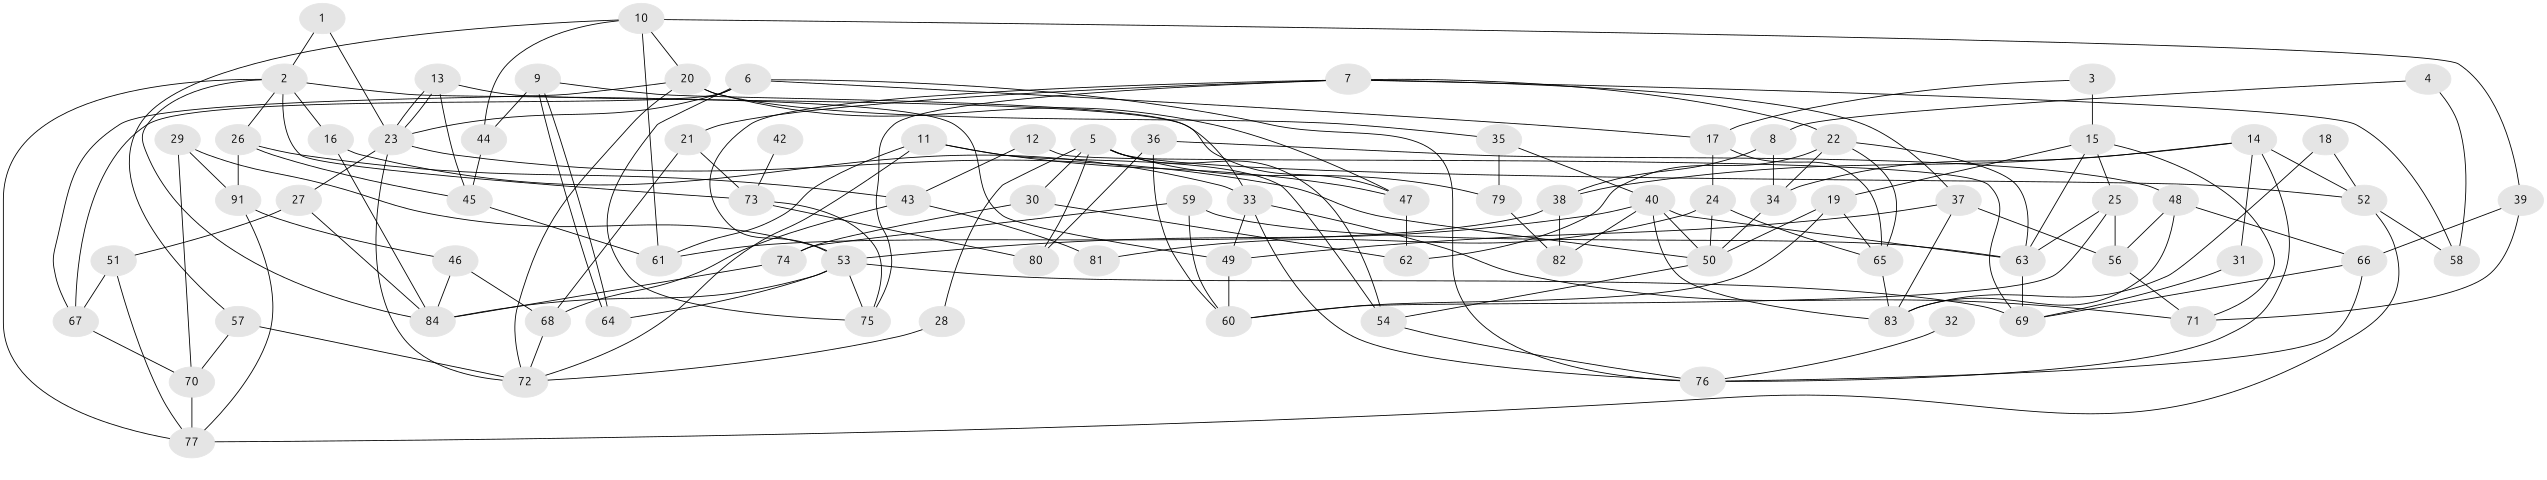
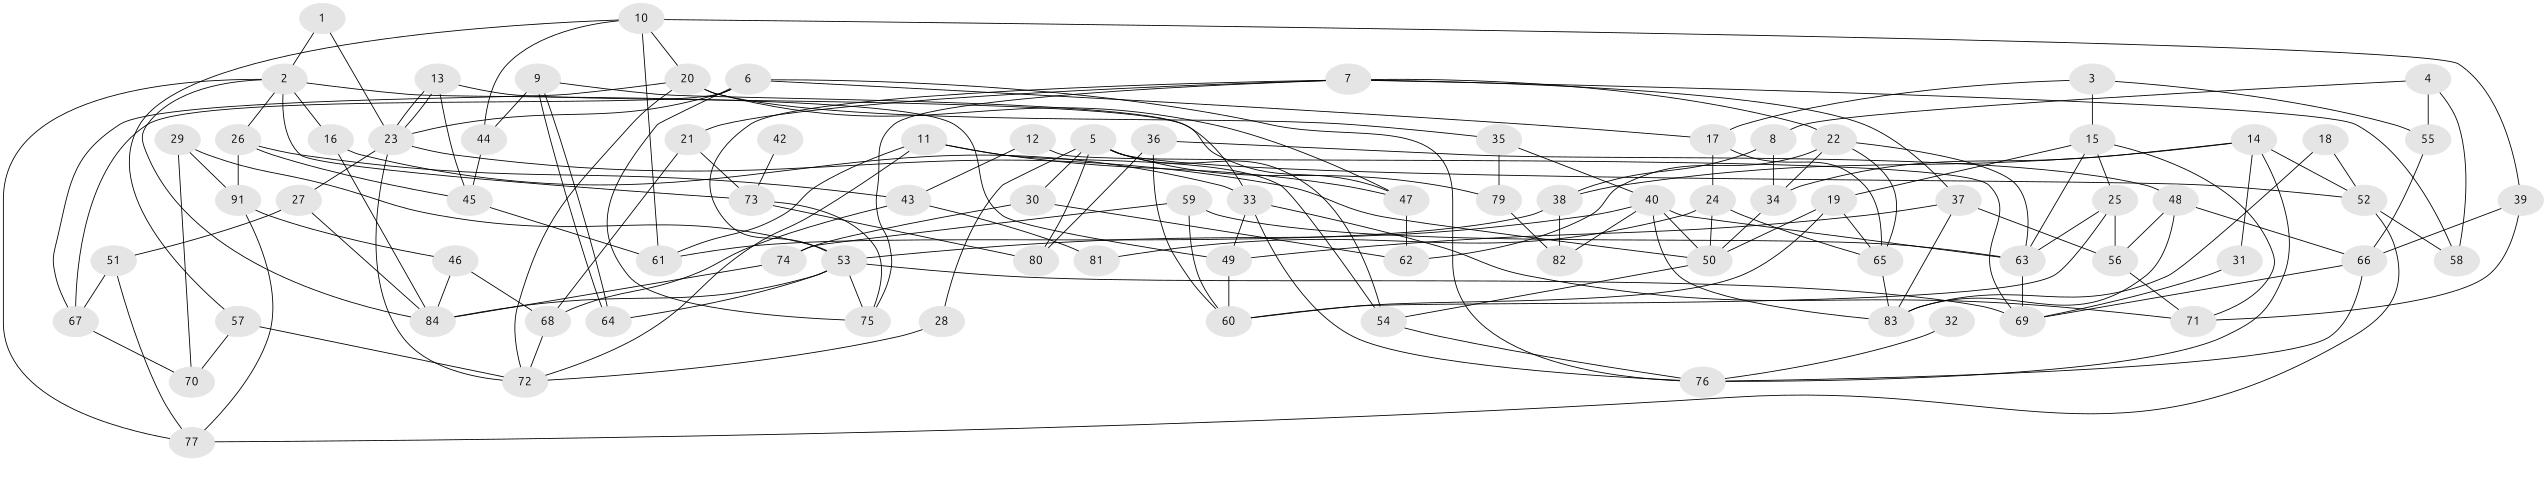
node "55": added
edge "70" -- "77": removed
